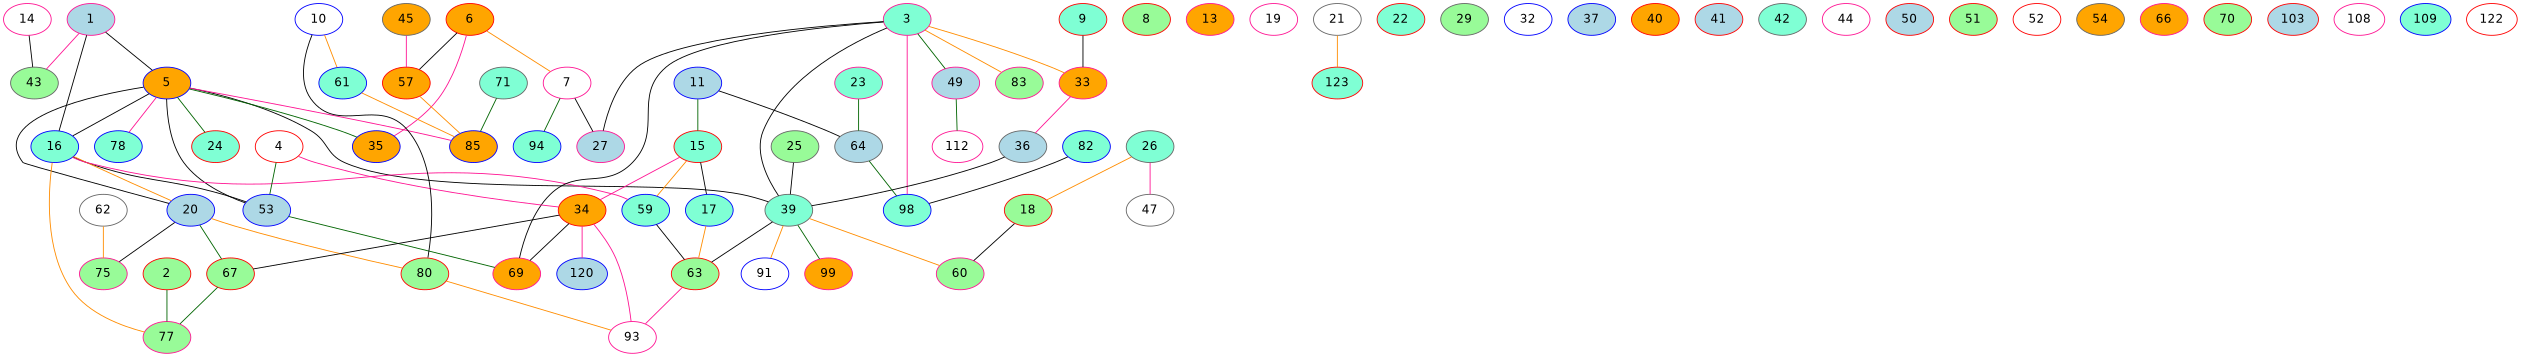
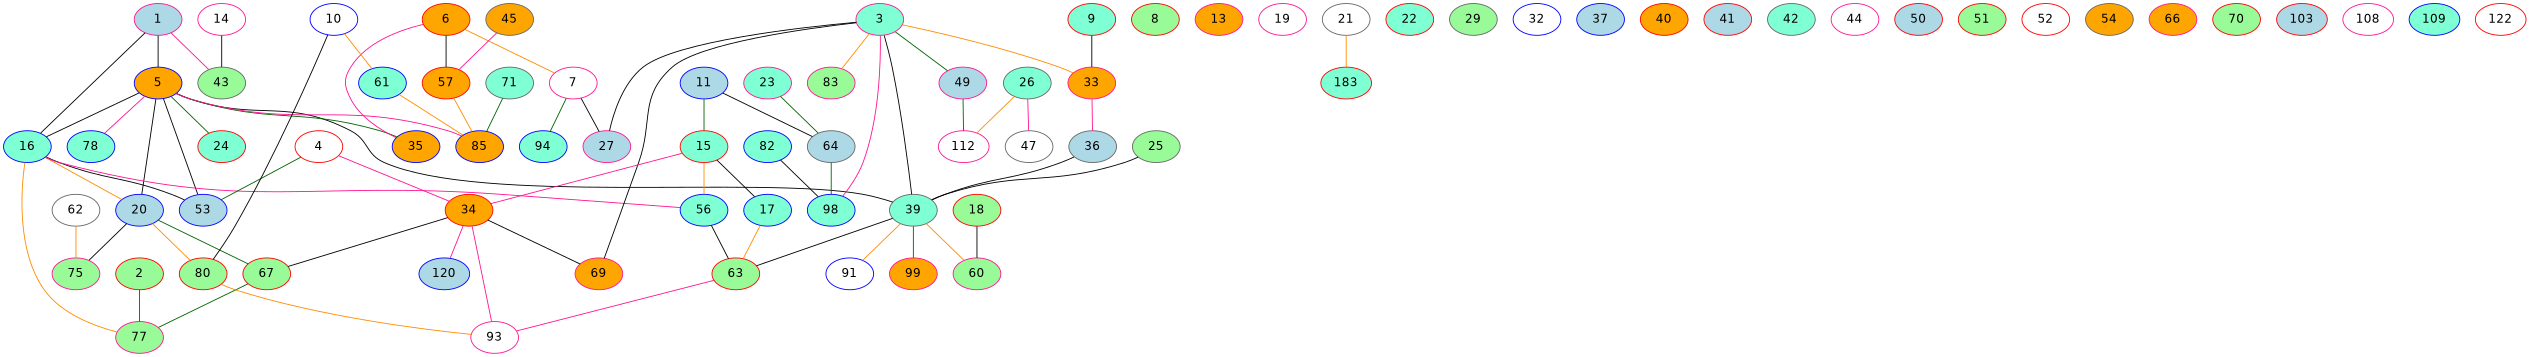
node "123": label "123" -> "183"
edge "26" -- "18": now "26" -- "112"
node "59": label "59" -> "56"
edge "53" -- "69": removed
